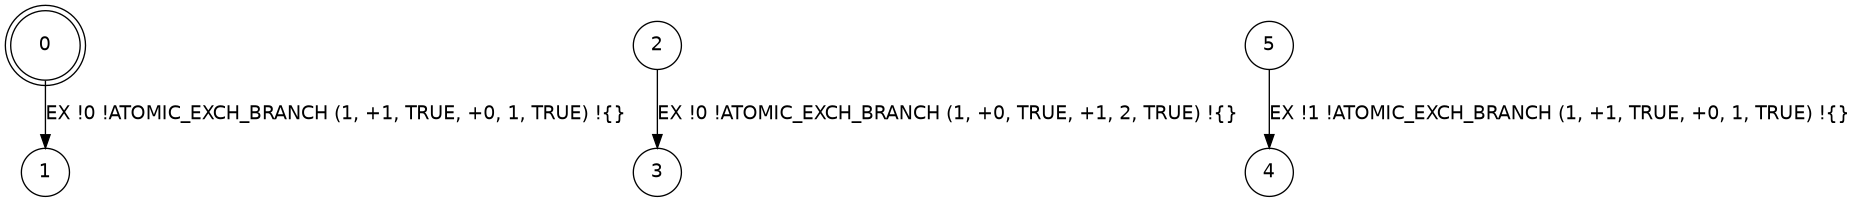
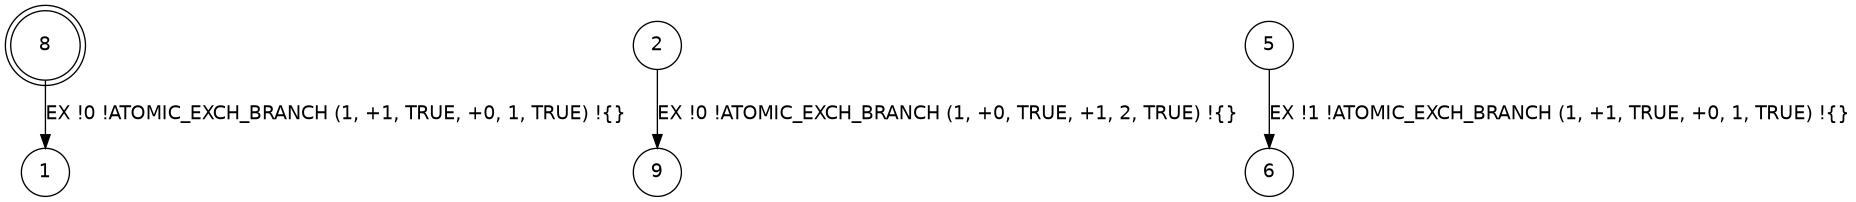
node "0": label "0" -> "8"
node "3": label "3" -> "9"
node "4": label "4" -> "6"
